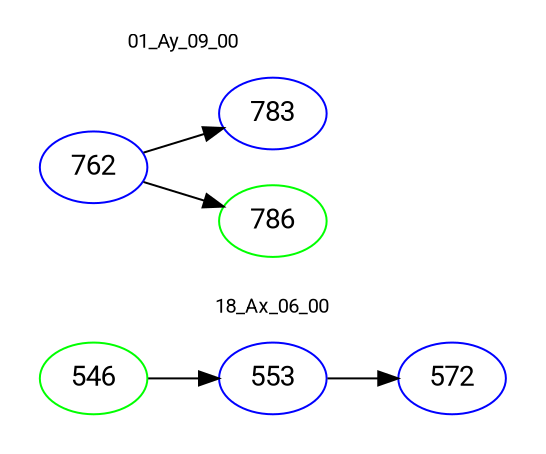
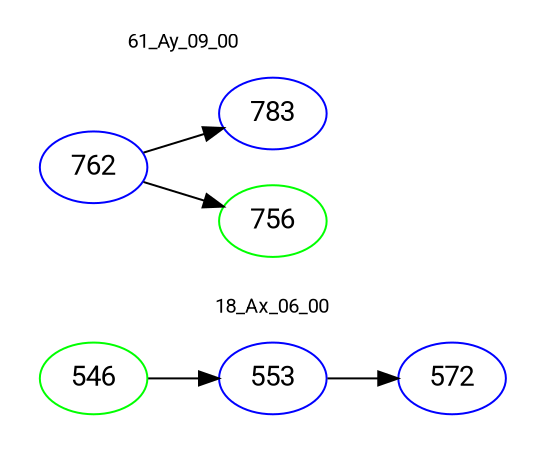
cluster "01_Ay_09_00": label "01_Ay_09_00" -> "61_Ay_09_00"
node "786": label "786" -> "756"
